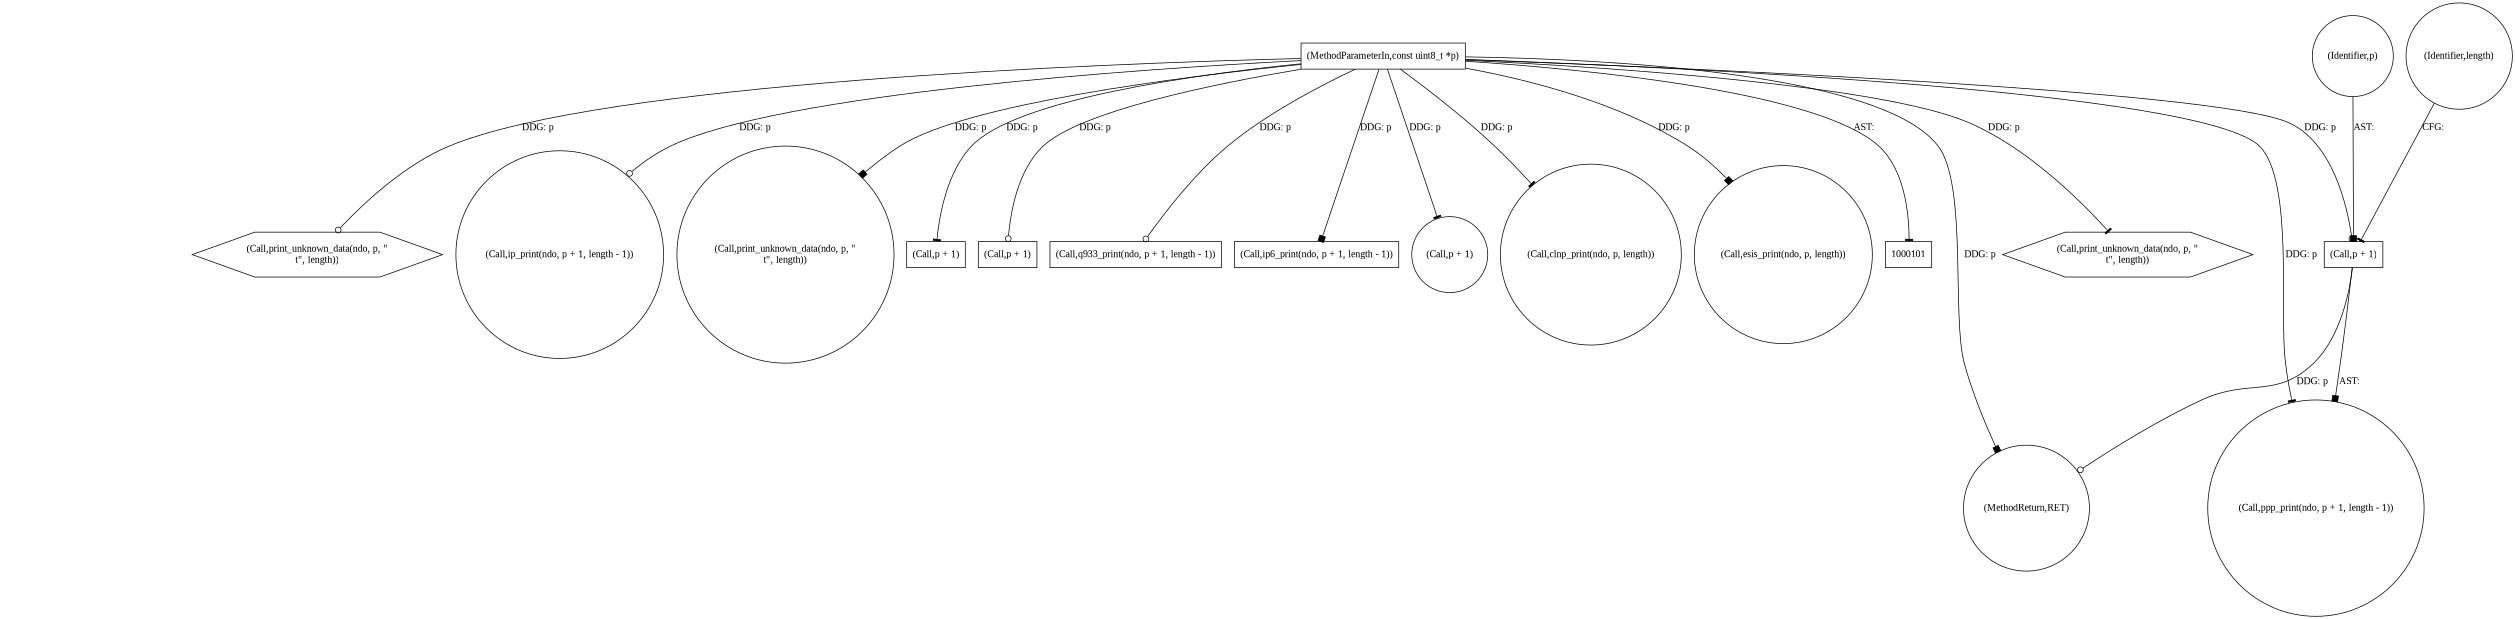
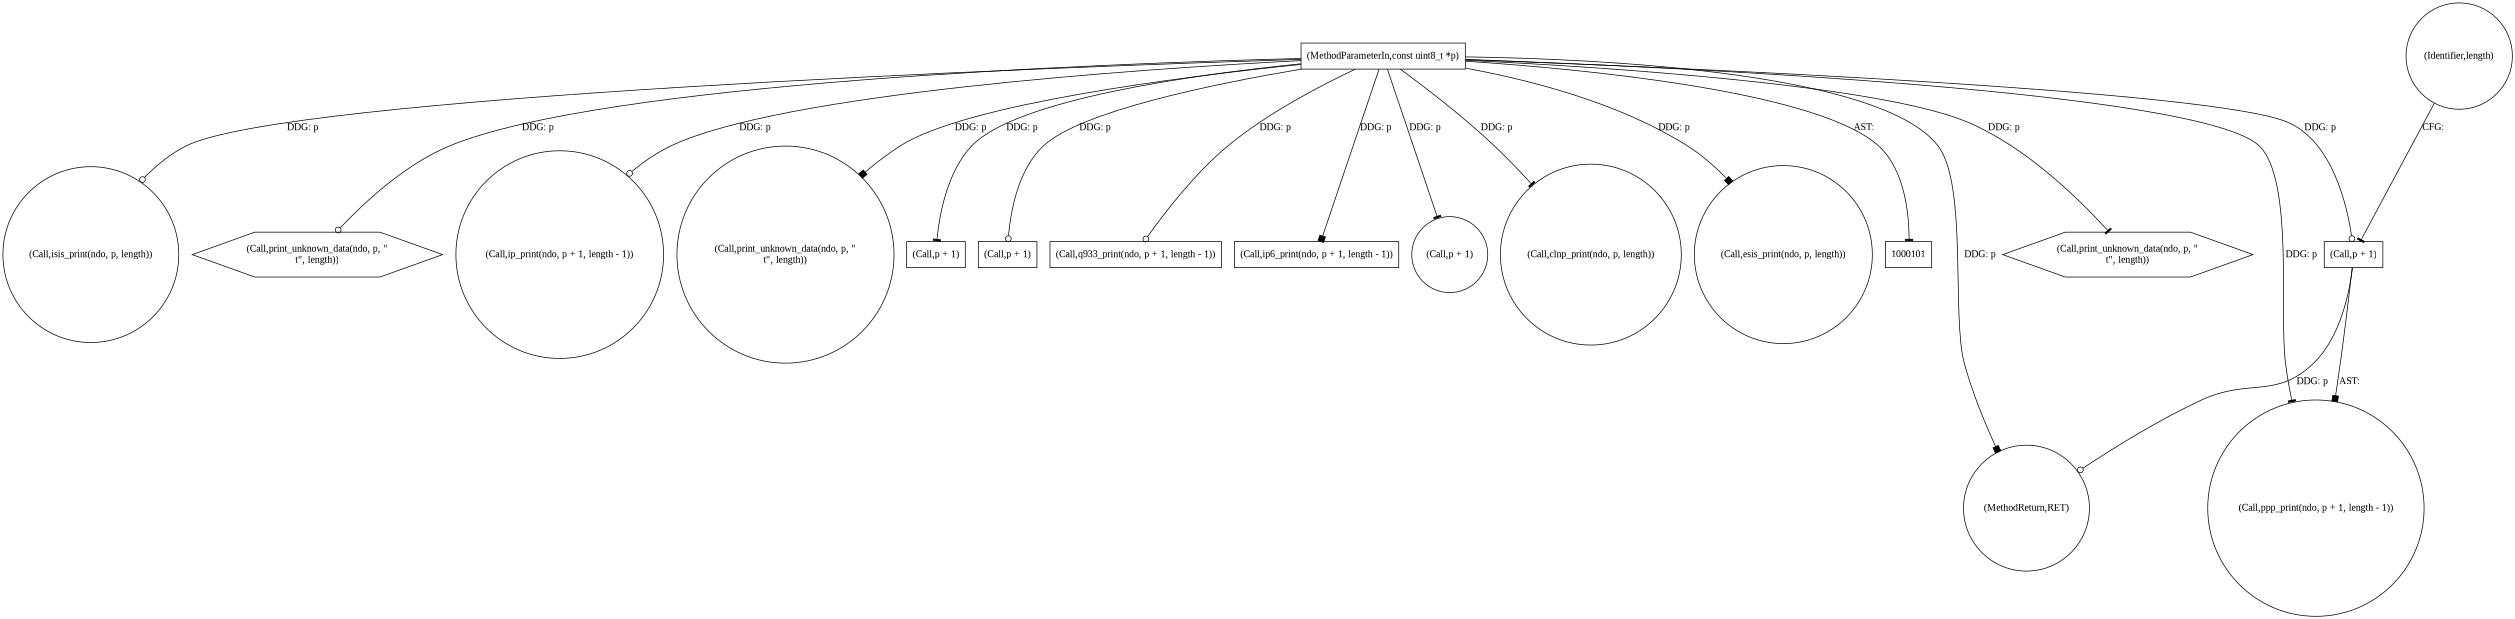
node "(Identifier,p)": removed
node "(Call,isis_print(ndo, p, length))": added
